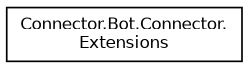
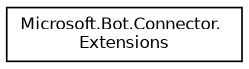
node "Connector.Bot.Connector. Extensions": label "Connector.Bot.Connector. Extensions" -> "Microsoft.Bot.Connector. Extensions"
